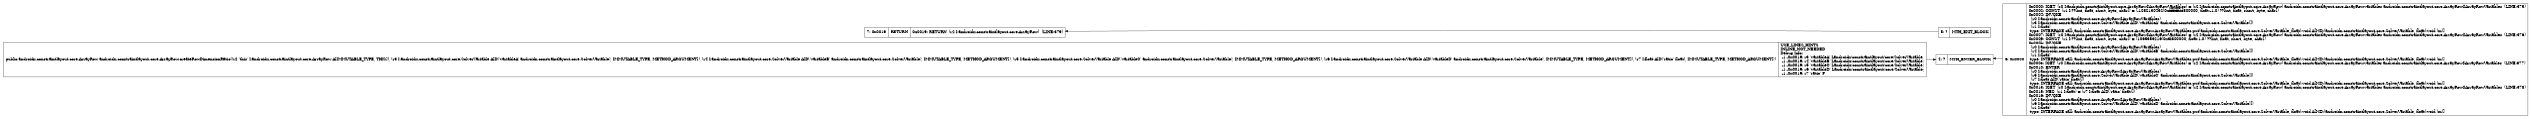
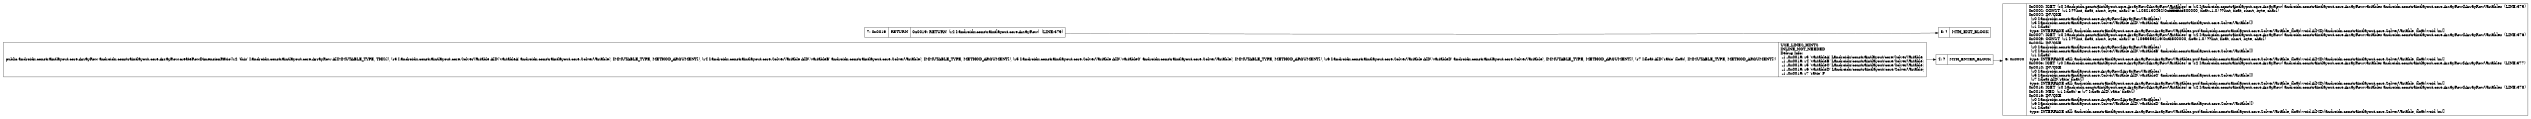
edge "5: ?" -> "7: 0x0019": reversed
edge "6: 0x0000" -> "4: ?": reversed
node "6: 0x0000": text "0x0010: ENTER" -> "0x0010: INVOKE"
